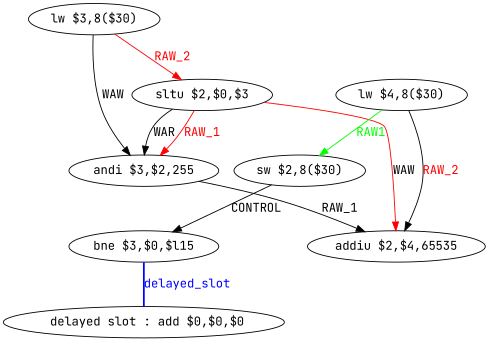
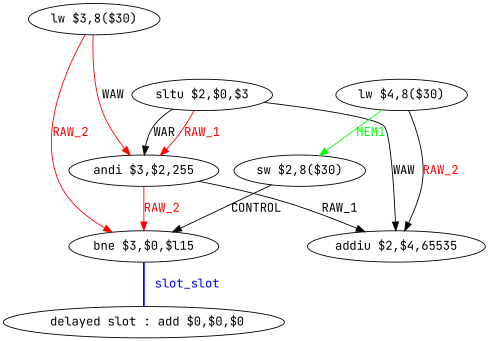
edge "lw $3,8($30)" -> "sltu $2,$0,$3": now "lw $3,8($30)" -> "bne $3,$0,$l15"
edge "lw $3,8($30)" -> "andi $3,$2,255": color black -> red
edge "sltu $2,$0,$3" -> "addiu $2,$4,65535": color red -> black
edge "lw $4,8($30)" -> "sw $2,8($30)": label "RAW1" -> "MEM1"
edge "andi $3,$2,255" -> "bne $3,$0,$l15": added, label "RAW_2"
edge "bne $3,$0,$l15" -- "delayed slot : add $0,$0,$0": label "delayed_slot" -> "slot_slot"
